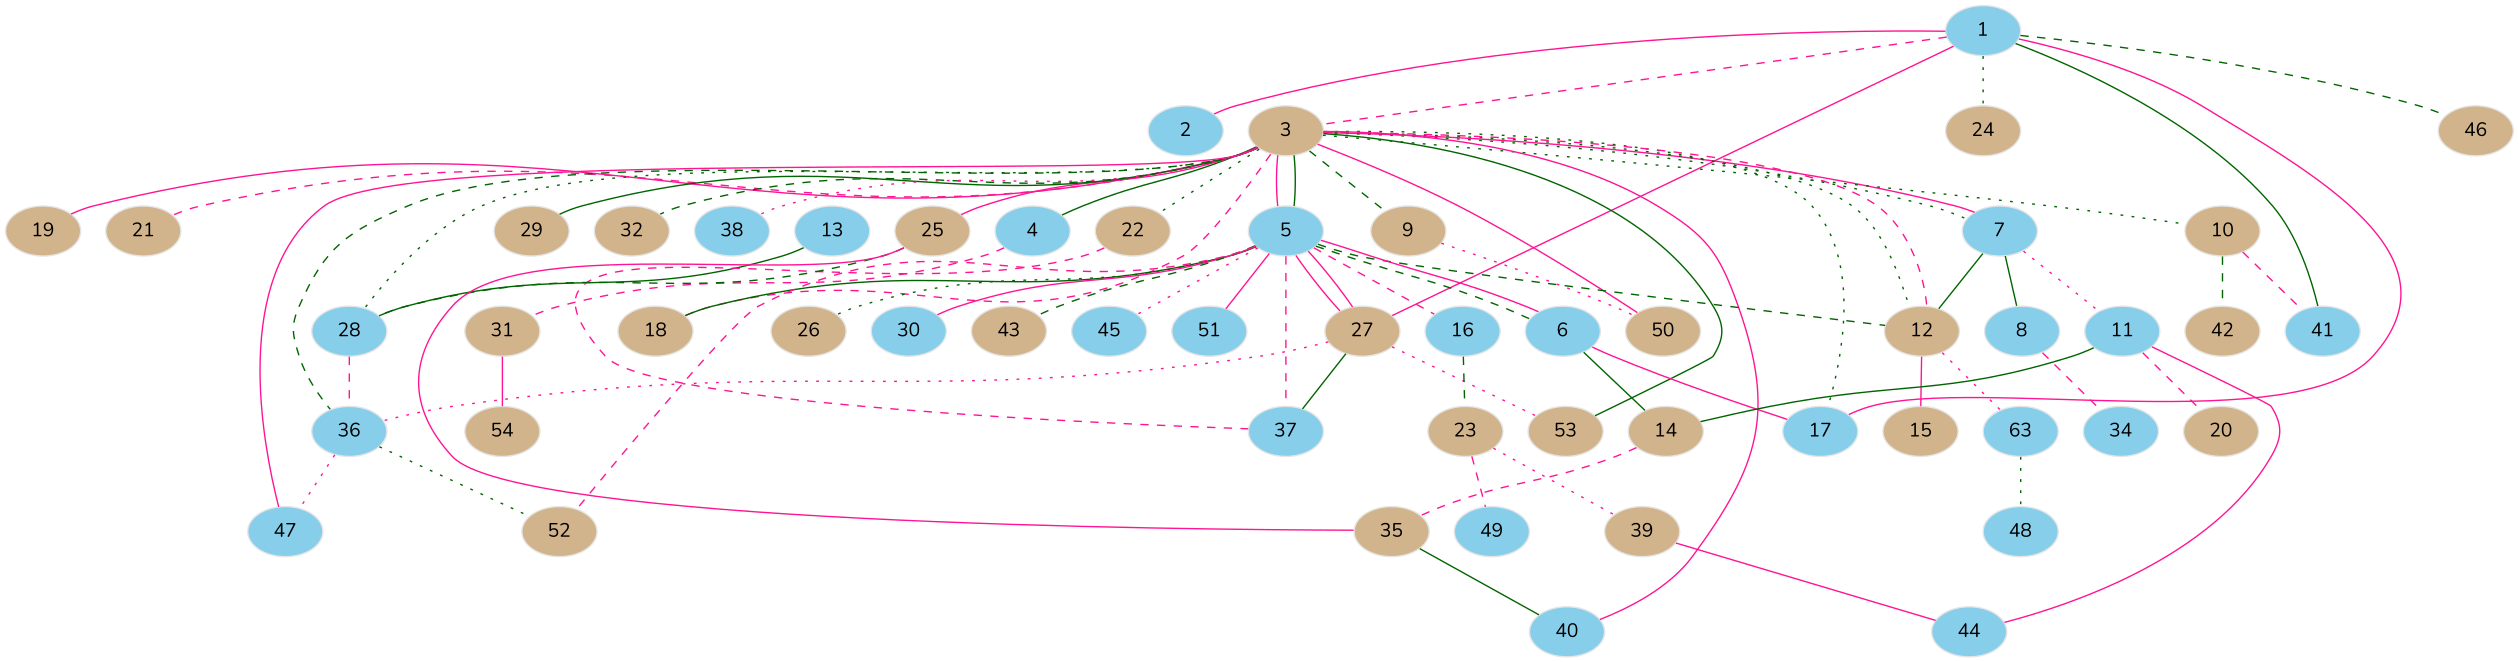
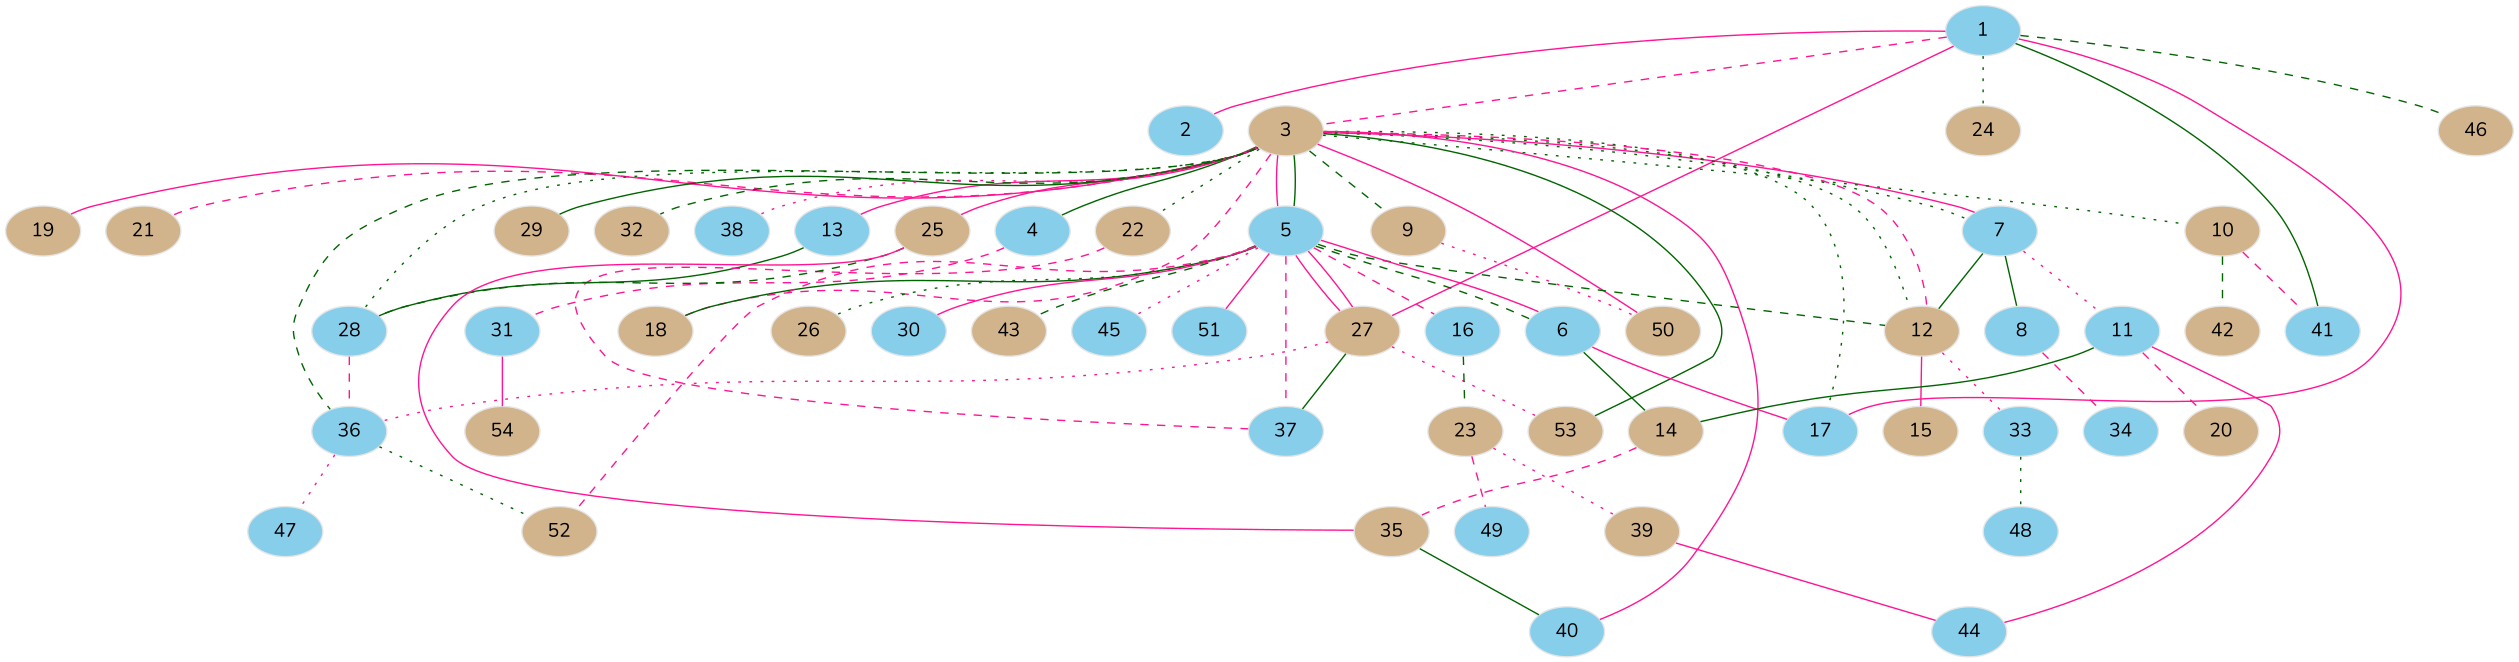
edge "3" -- "47": now "3" -- "13"
node "31": fillcolor tan -> skyblue
node "63": label "63" -> "33"
